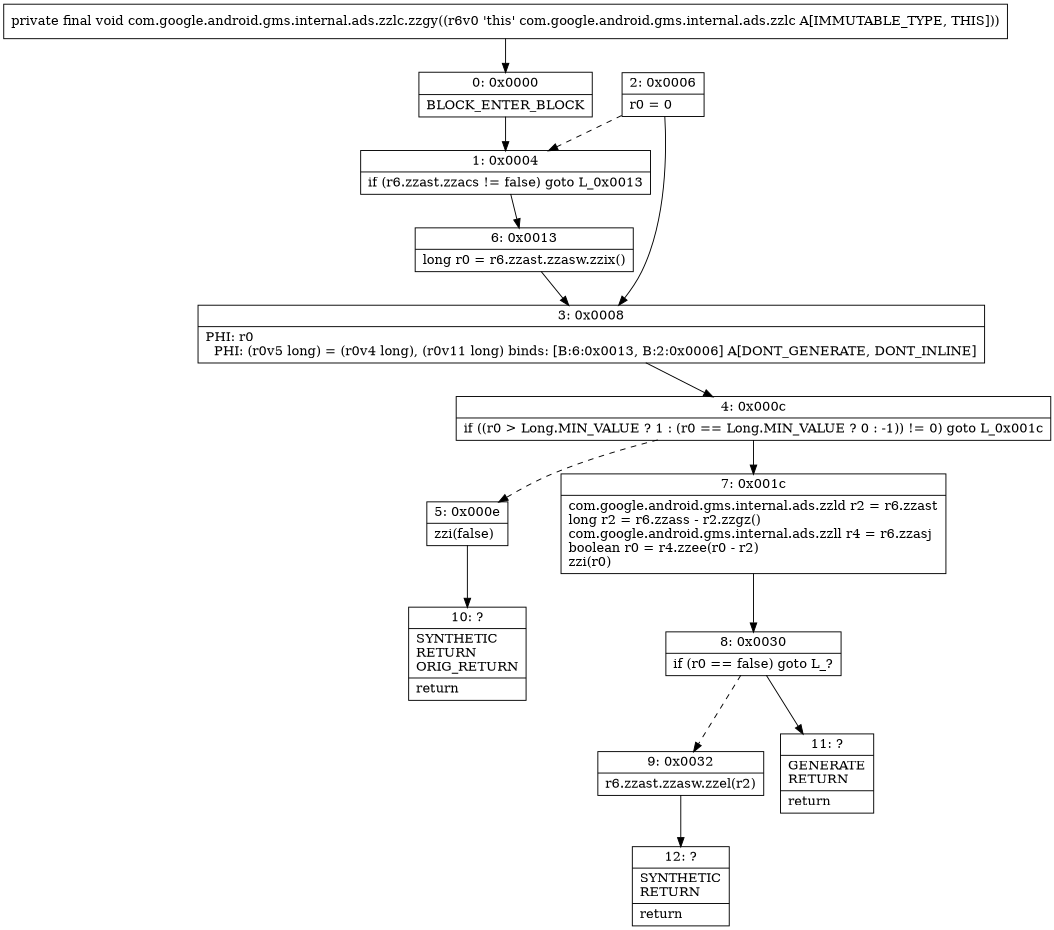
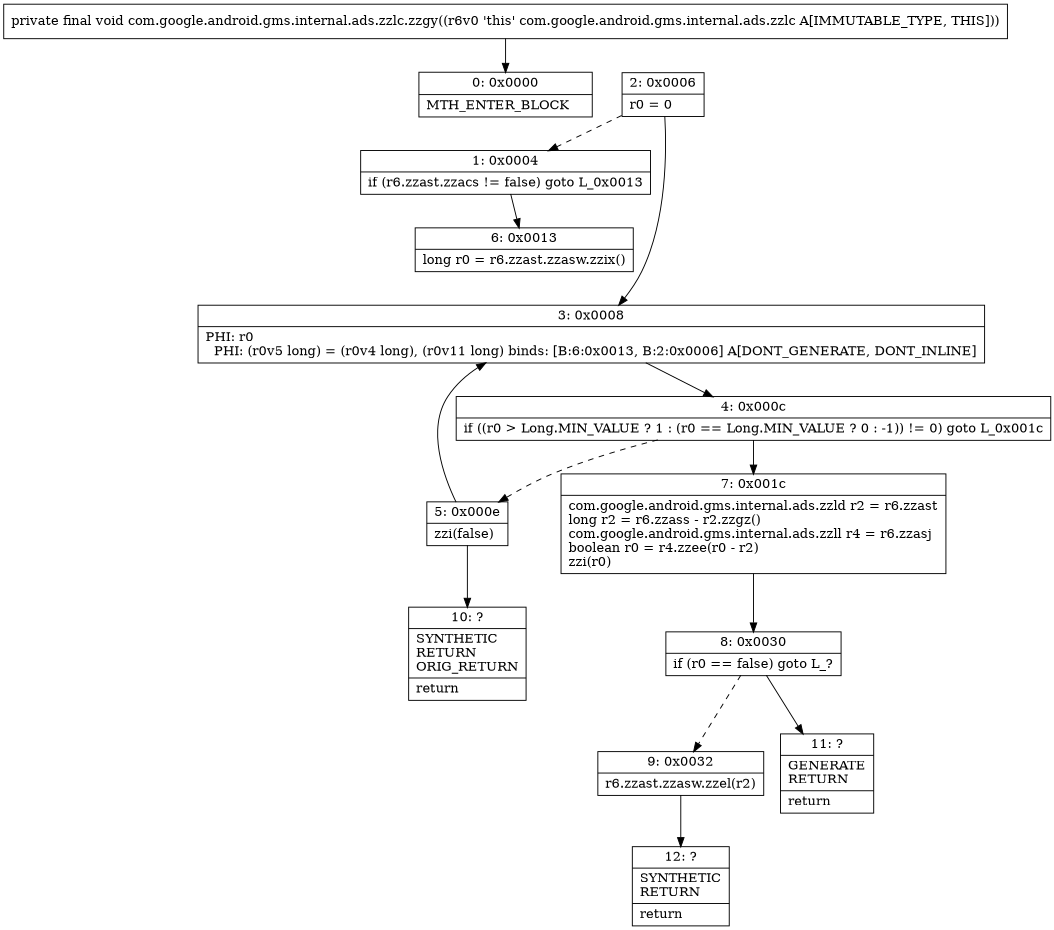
node "0: 0x0000": text "BLOCK_ENTER_BLOCK" -> "MTH_ENTER_BLOCK"
edge "0: 0x0000" -> "1: 0x0004": removed
edge "6: 0x0013" -> "3: 0x0008": now "5: 0x000e" -> "3: 0x0008"
